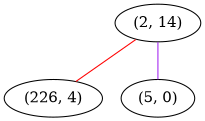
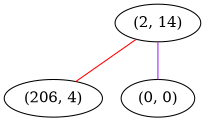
node "(226, 4)": label "(226, 4)" -> "(206, 4)"
node "(5, 0)": label "(5, 0)" -> "(0, 0)"
